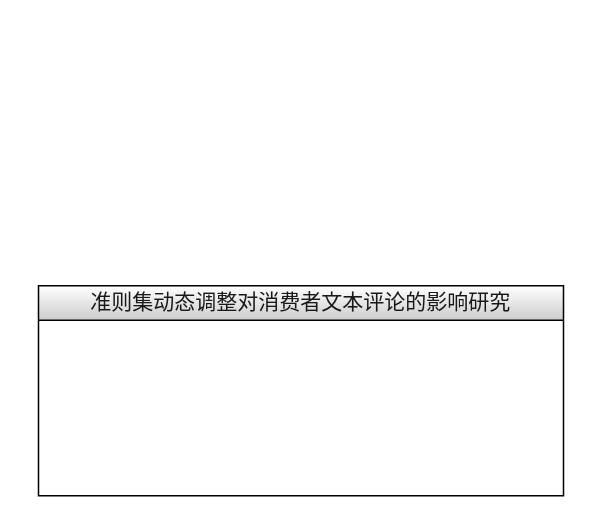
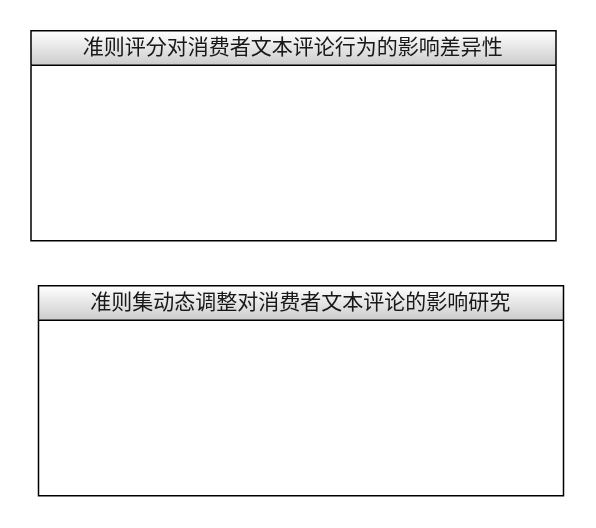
node "准则评分对消费者文本评论行为的影响差异性": added
